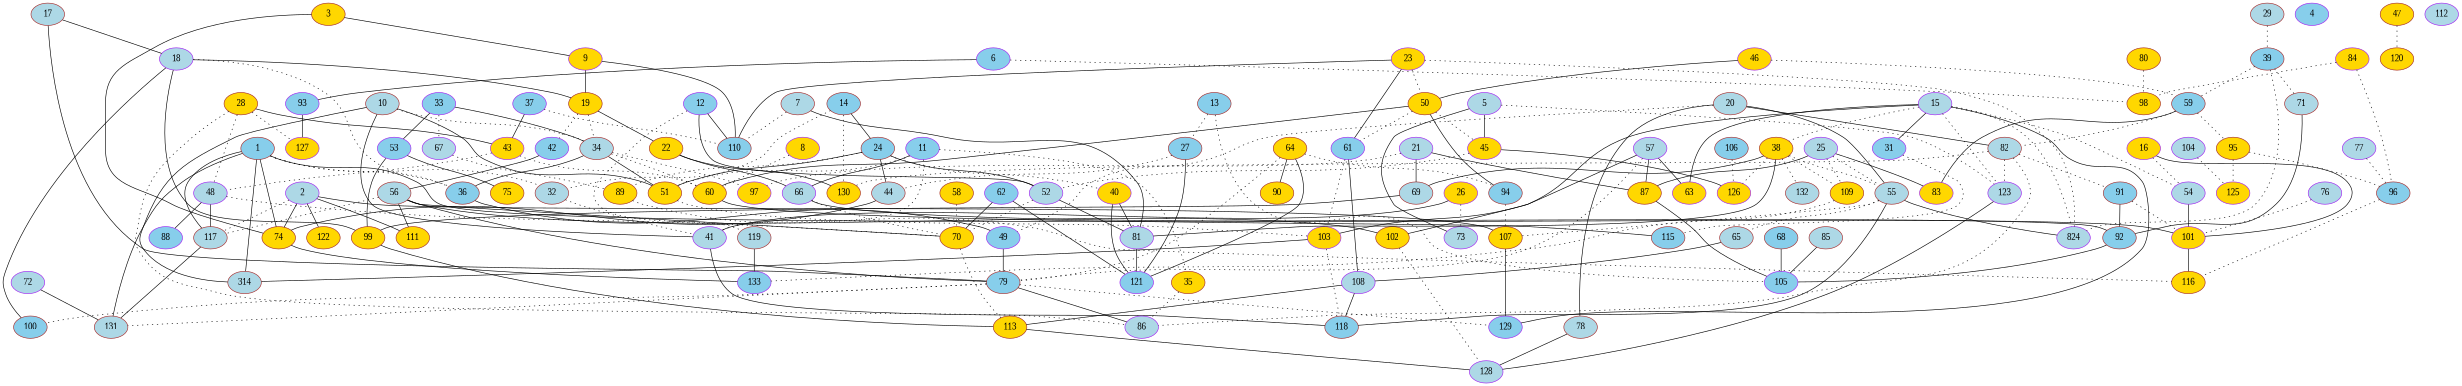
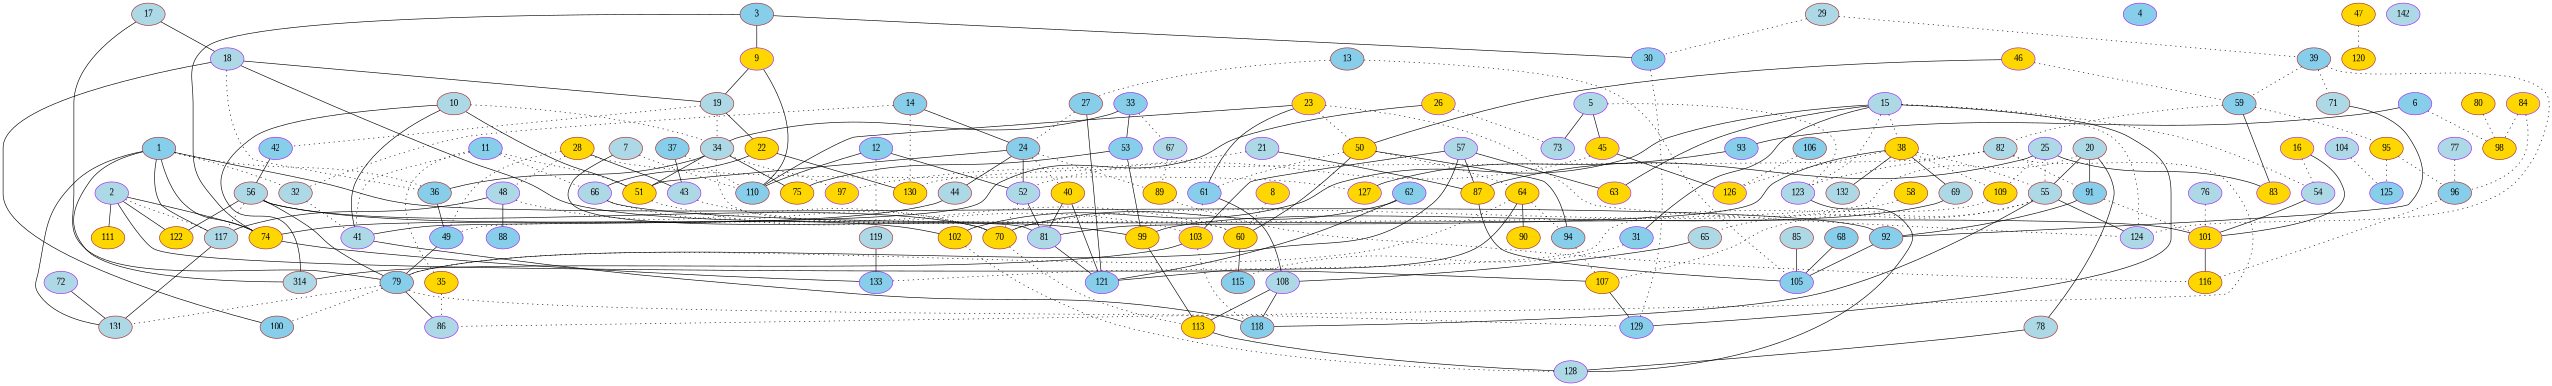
node "3": fillcolor gold -> skyblue
node "112": label "112" -> "142"
node "30": added
node "37": color purple -> brown
node "19": fillcolor gold -> lightblue
edge "50" -- "45": now "50" -- "64"
edge "20" -- "82": now "20" -- "91"
node "43": fillcolor gold -> lightblue
edge "34" -- "75": added
edge "11" -- "66": style solid -> dotted
edge "38" -- "132": style dotted -> solid
edge "27" -- "44": now "27" -- "24"
edge "21" -- "69": removed
edge "43" -- "48": removed
node "40": color purple -> brown
node "125": fillcolor gold -> skyblue
edge "56" -- "111": now "56" -- "122"
node "824": label "824" -> "124"
edge "57" -- "79": style dotted -> solid
edge "28" -- "86": now "28" -- "49"
